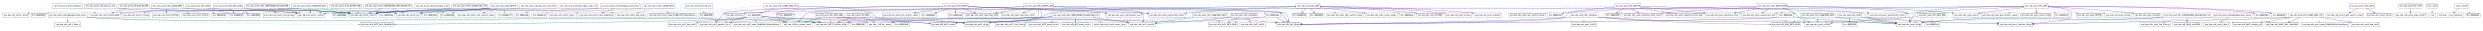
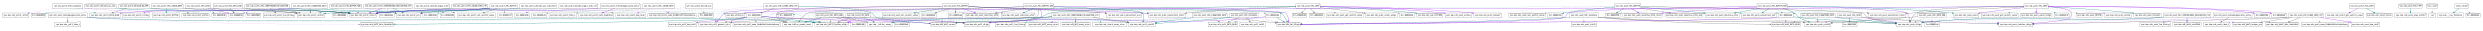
edge "sym.ndr_print_PAC_INFO" -> "sym.imp.ndr_print_union": color purple -> teal
node "print.imp.ndr_check_array_size": label "print.imp.ndr_check_array_size" -> "sym.imp.ndr_check_array_size"
